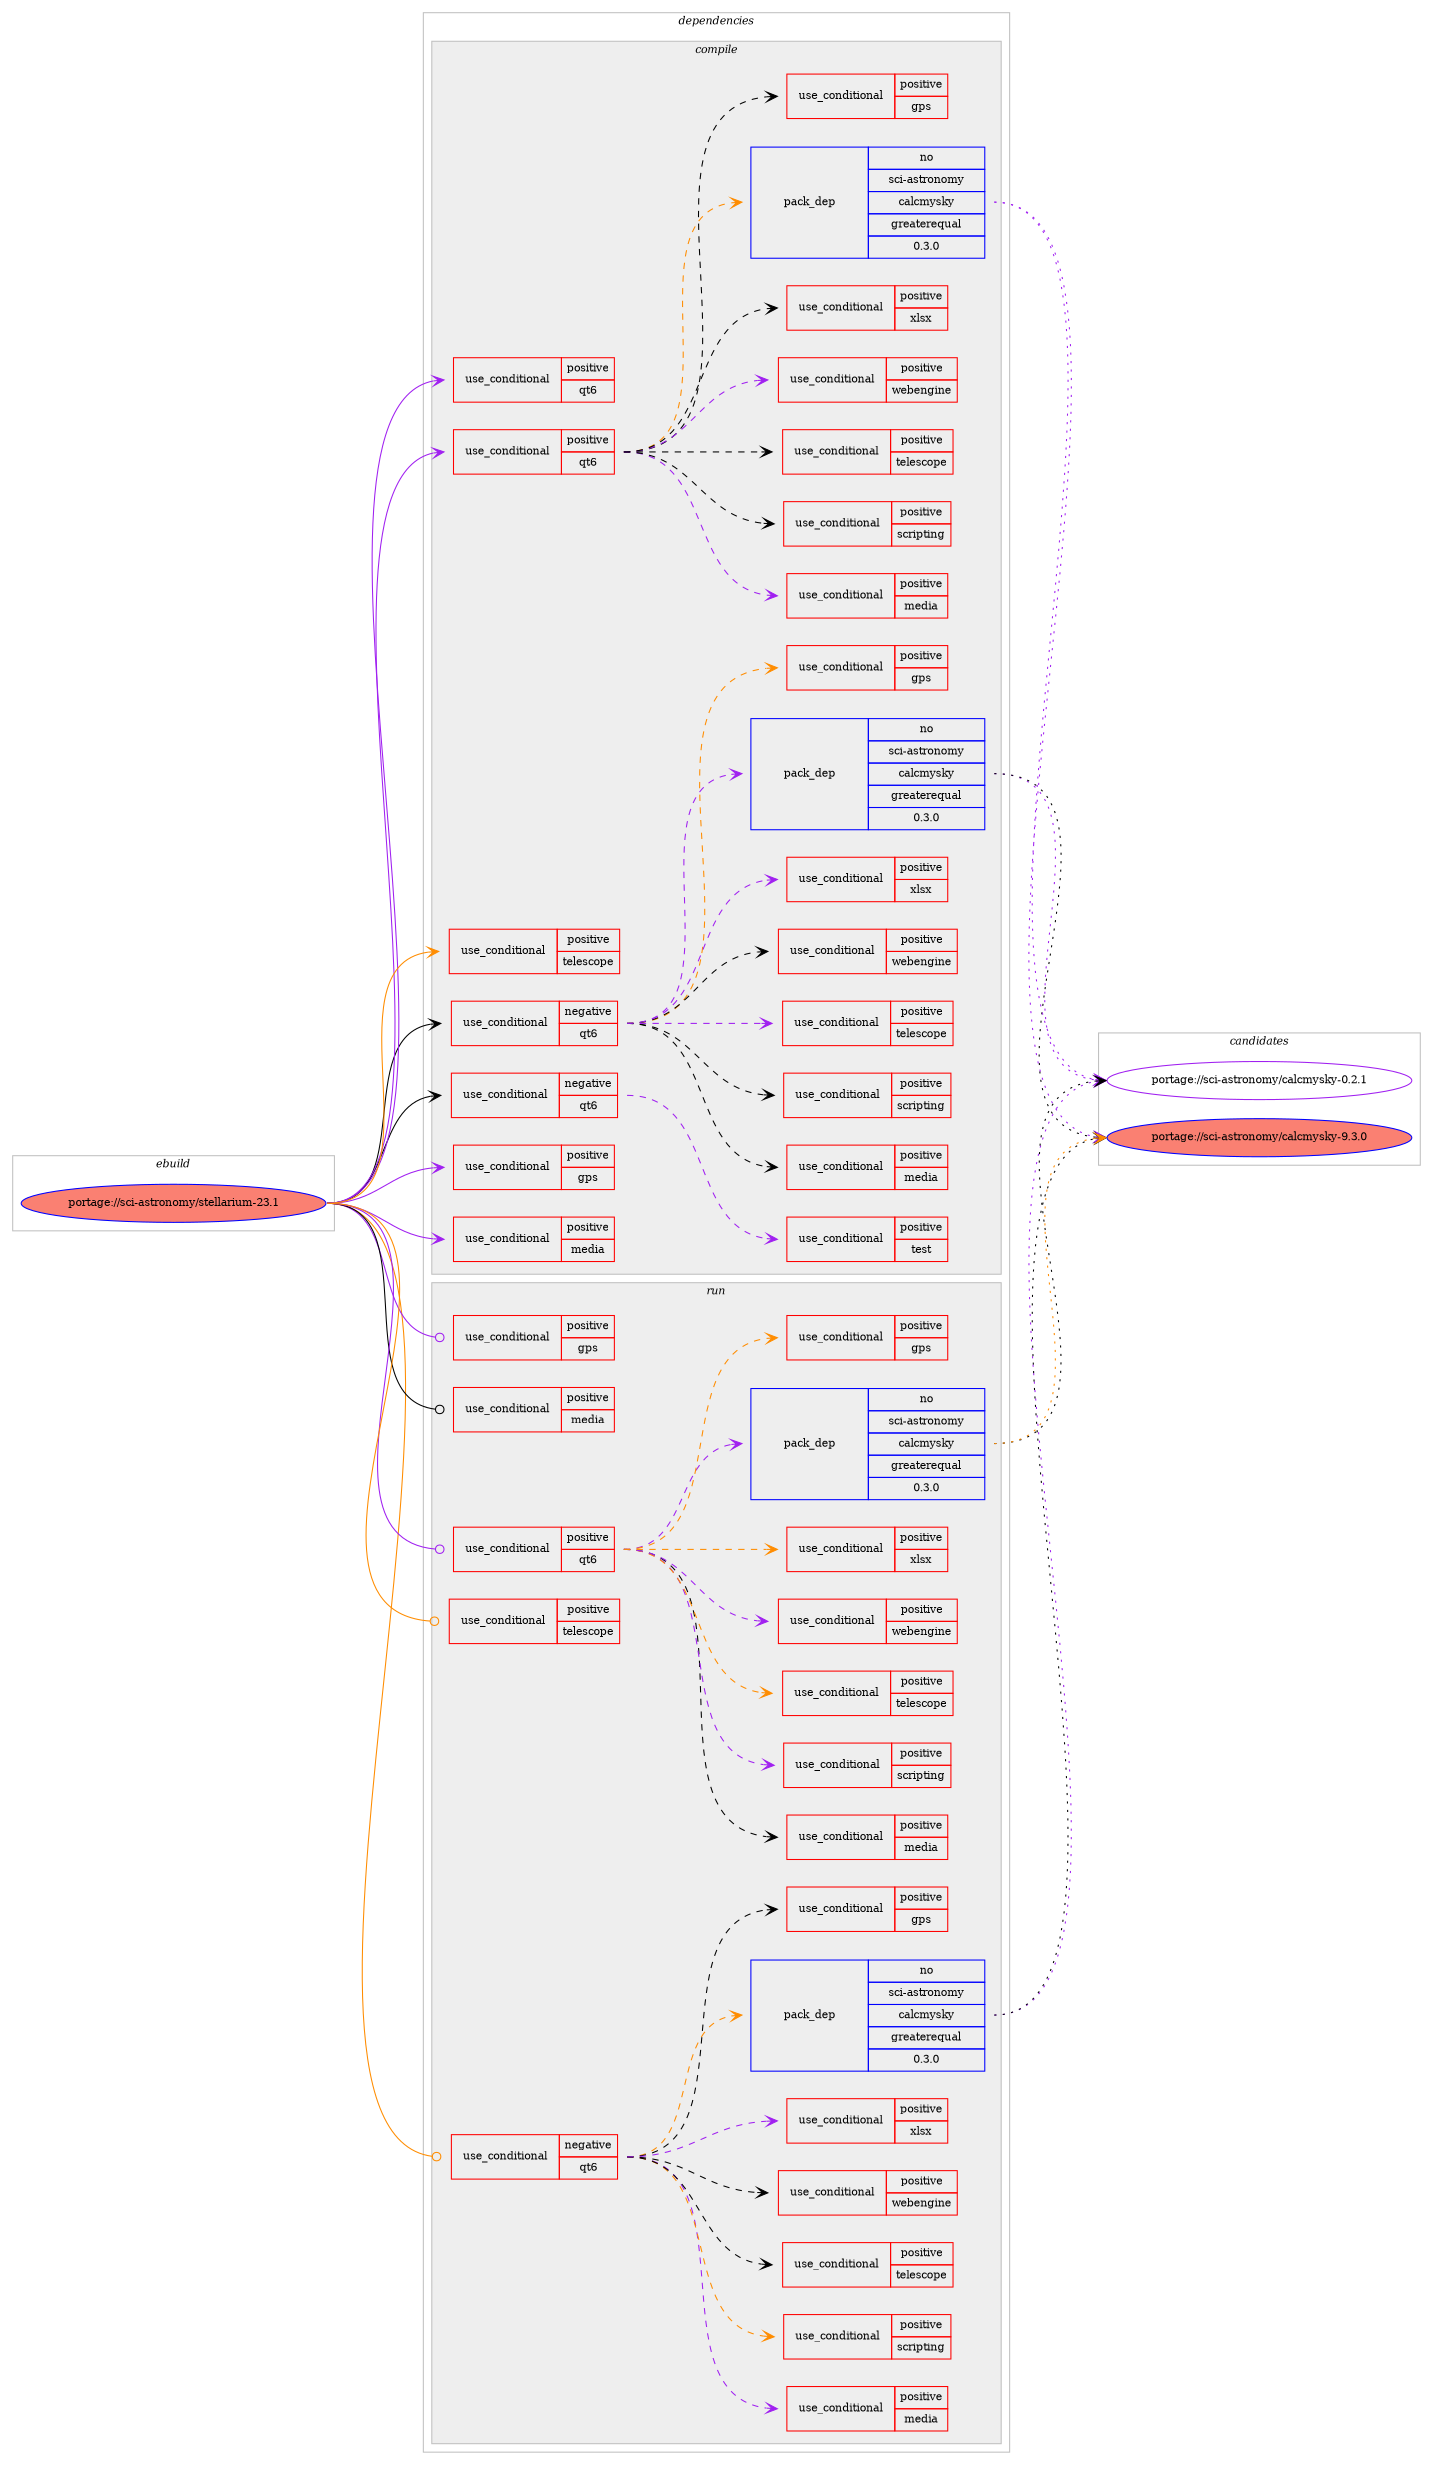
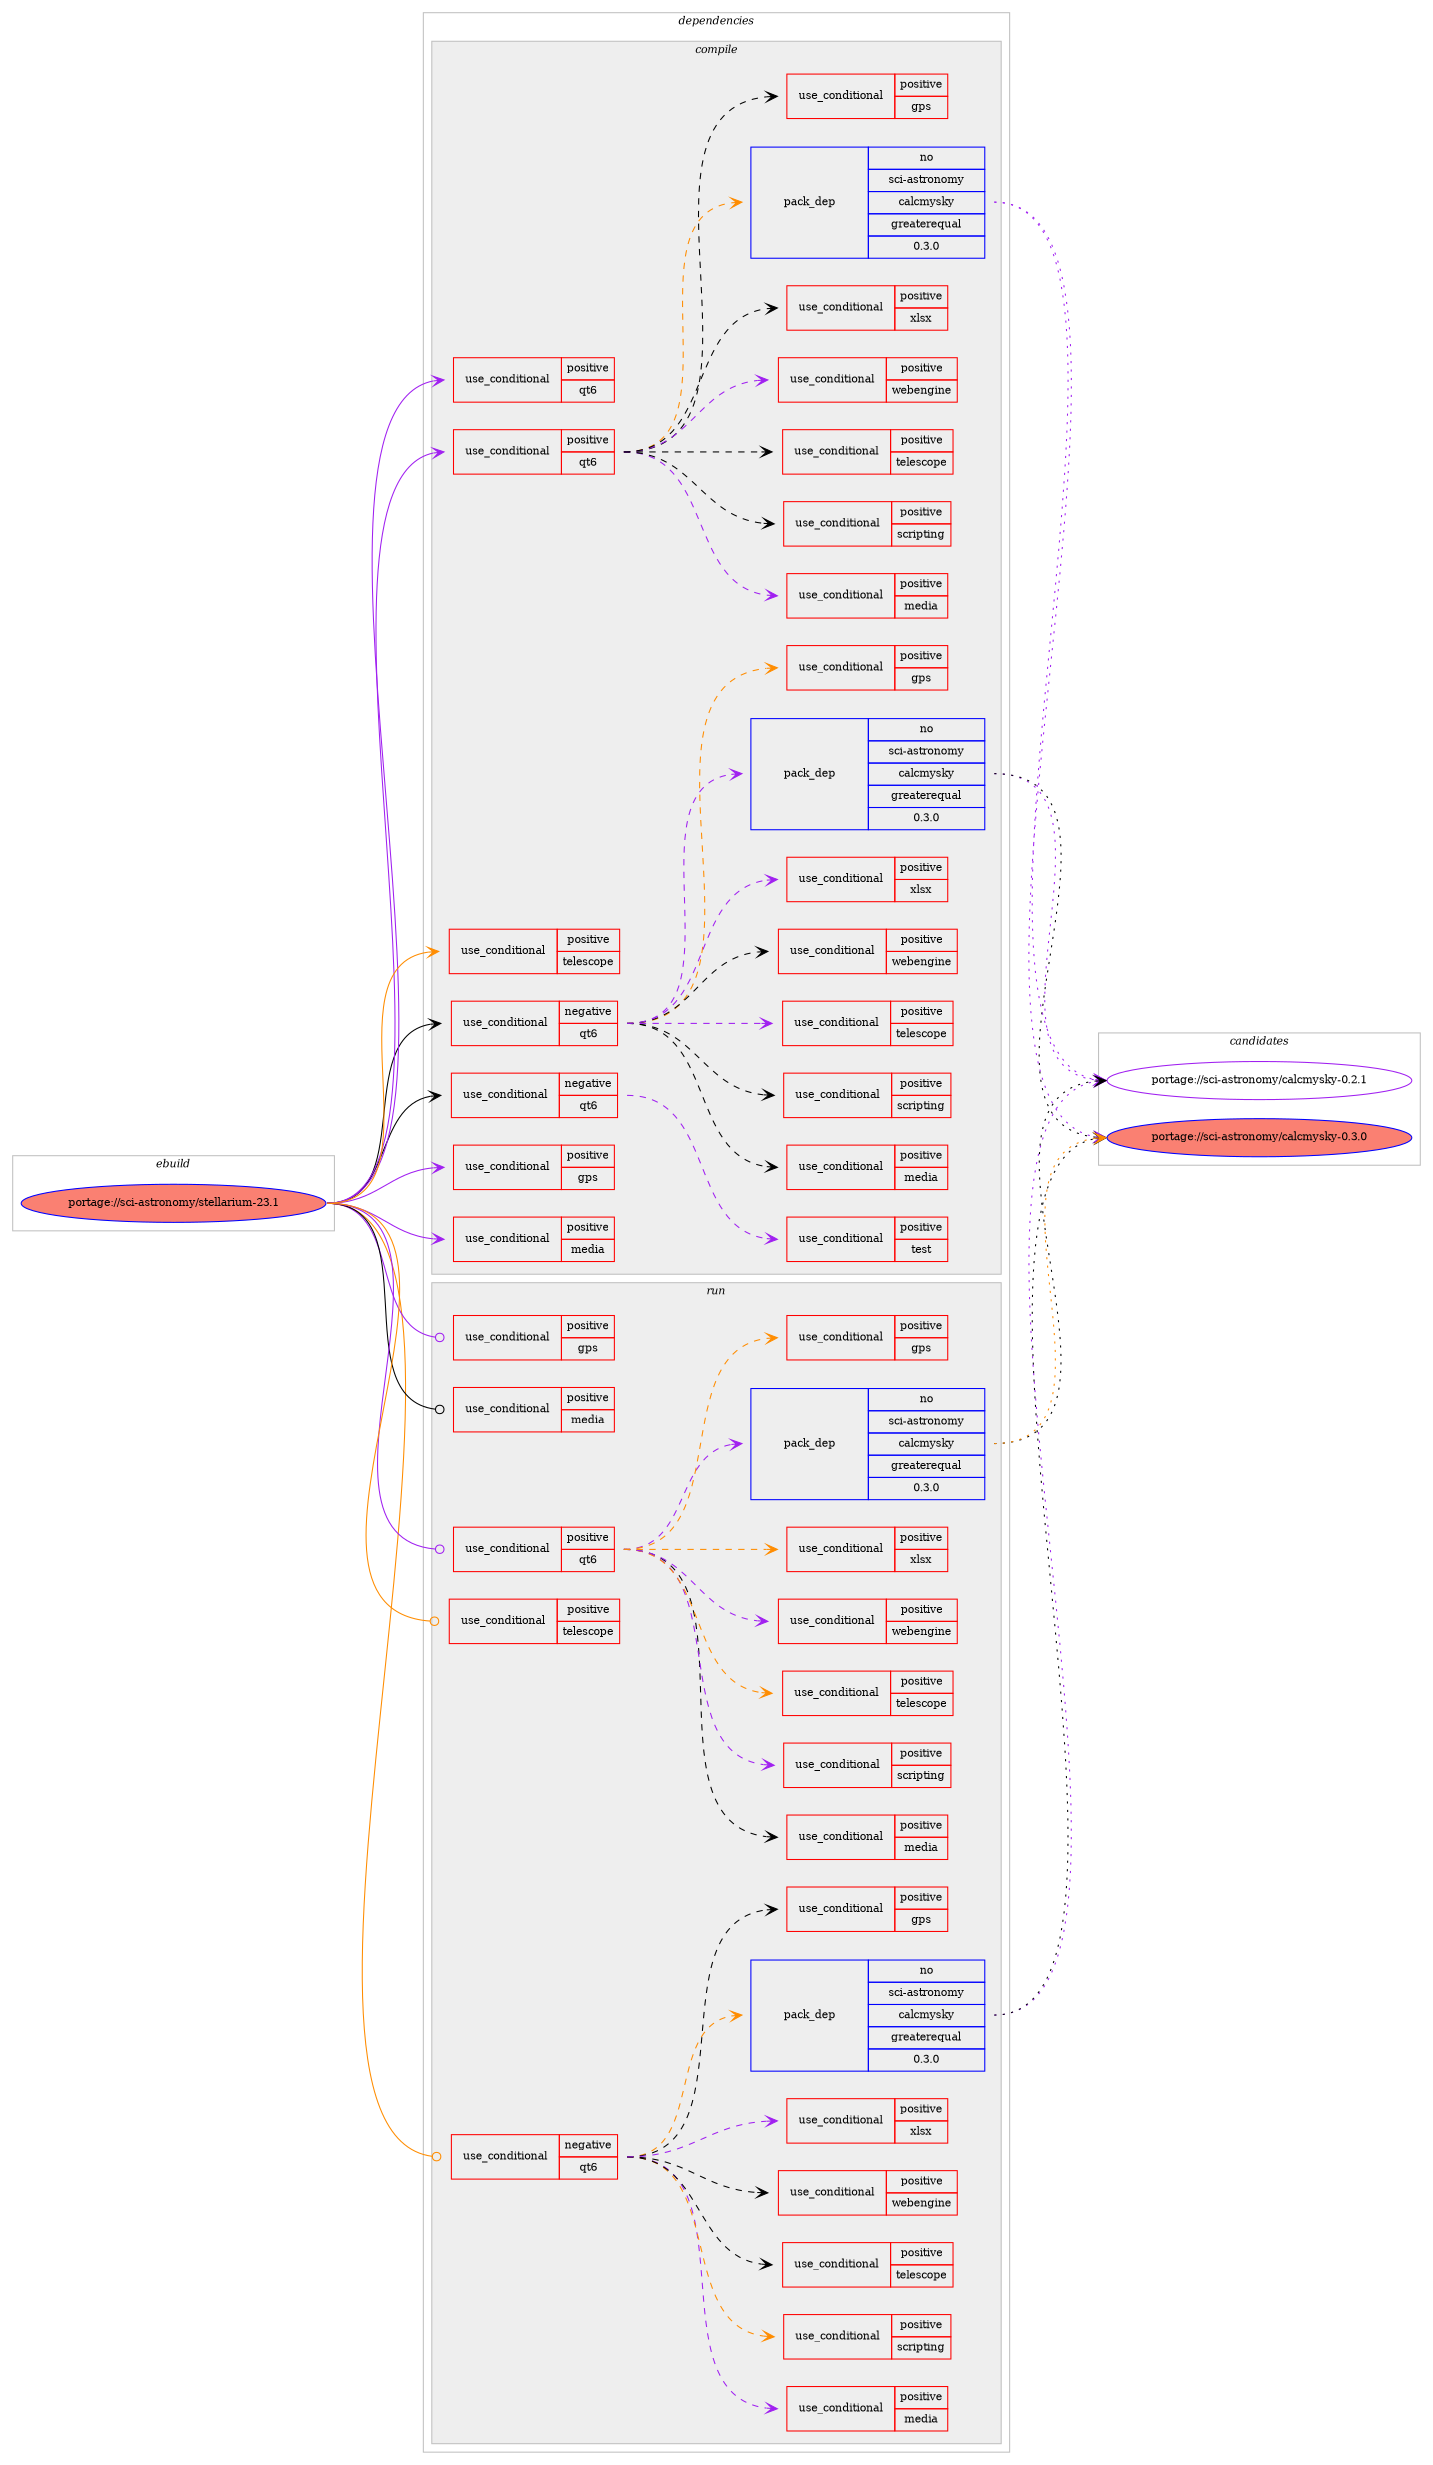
node "portage://sci-astronomy/calcmysky-9.3.0": label "portage://sci-astronomy/calcmysky-9.3.0" -> "portage://sci-astronomy/calcmysky-0.3.0"
